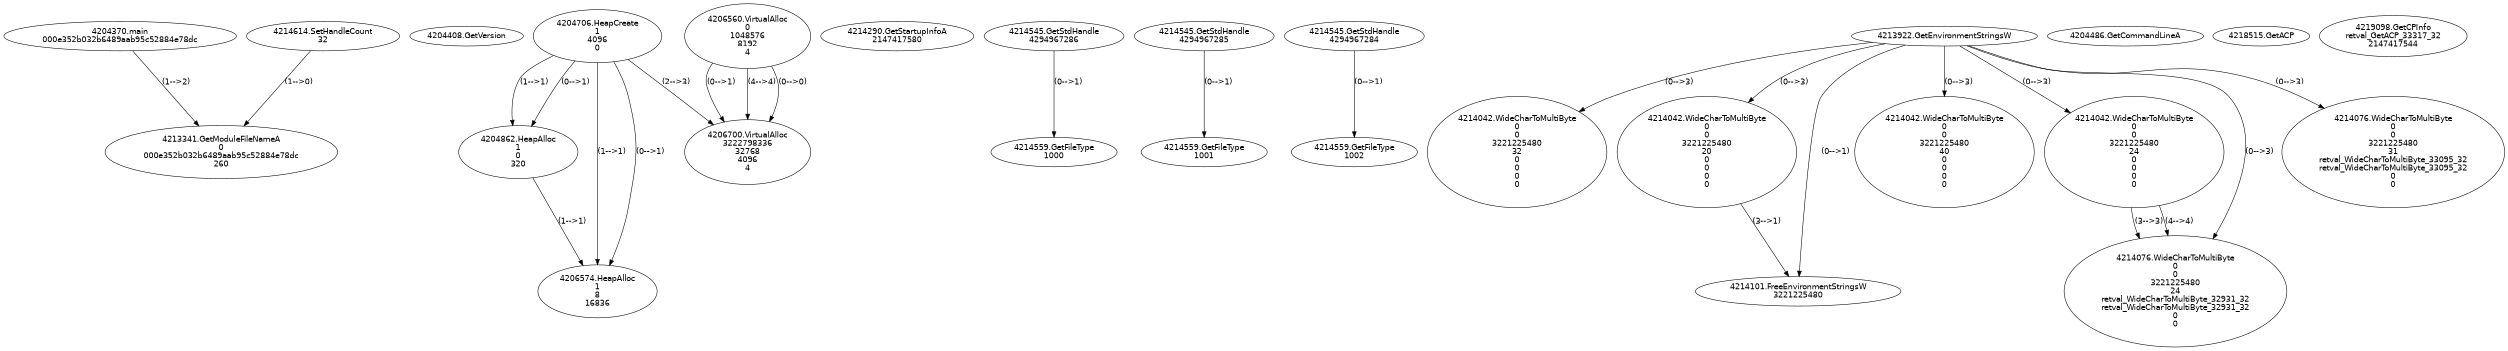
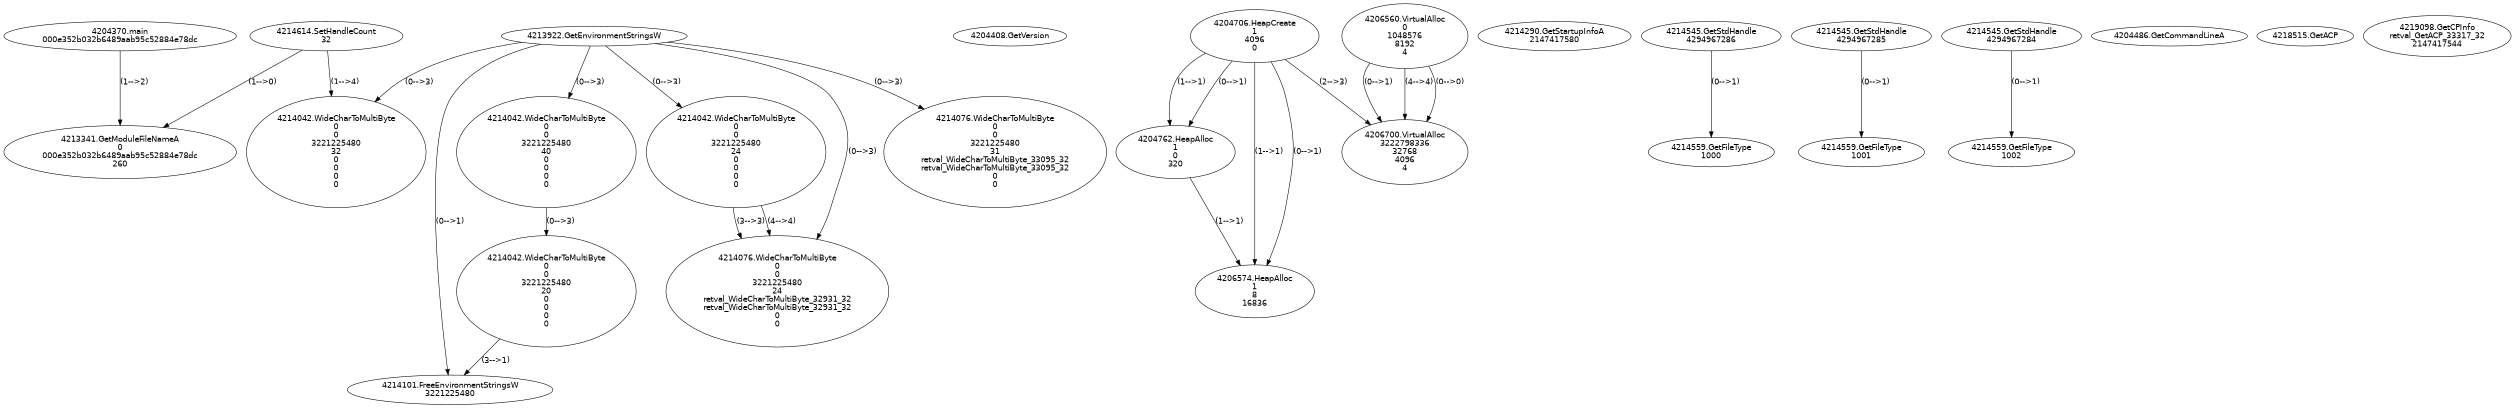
edge "4213922.GetEnvironmentStringsW" -> "4214042.WideCharToMultiByte 0 0 3221225480 20 0 0 0 0": now "4214042.WideCharToMultiByte 0 0 3221225480 40 0 0 0 0" -> "4214042.WideCharToMultiByte 0 0 3221225480 20 0 0 0 0"
edge "4214614.SetHandleCount 32" -> "4214042.WideCharToMultiByte 0 0 3221225480 32 0 0 0 0": added, label "(1-->4)"
node "4204862.HeapAlloc 1 0 320": label "4204862.HeapAlloc 1 0 320" -> "4204762.HeapAlloc 1 0 320"
